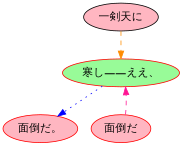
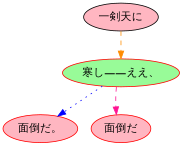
edge "面倒だ" -> "寒し——ええ、": reversed
